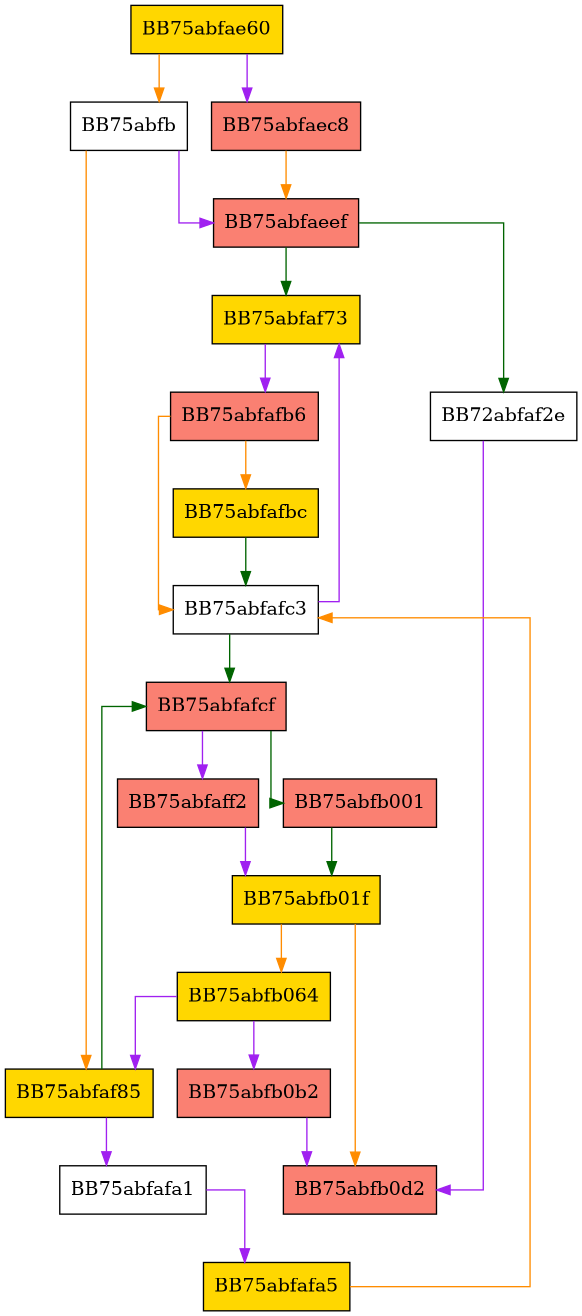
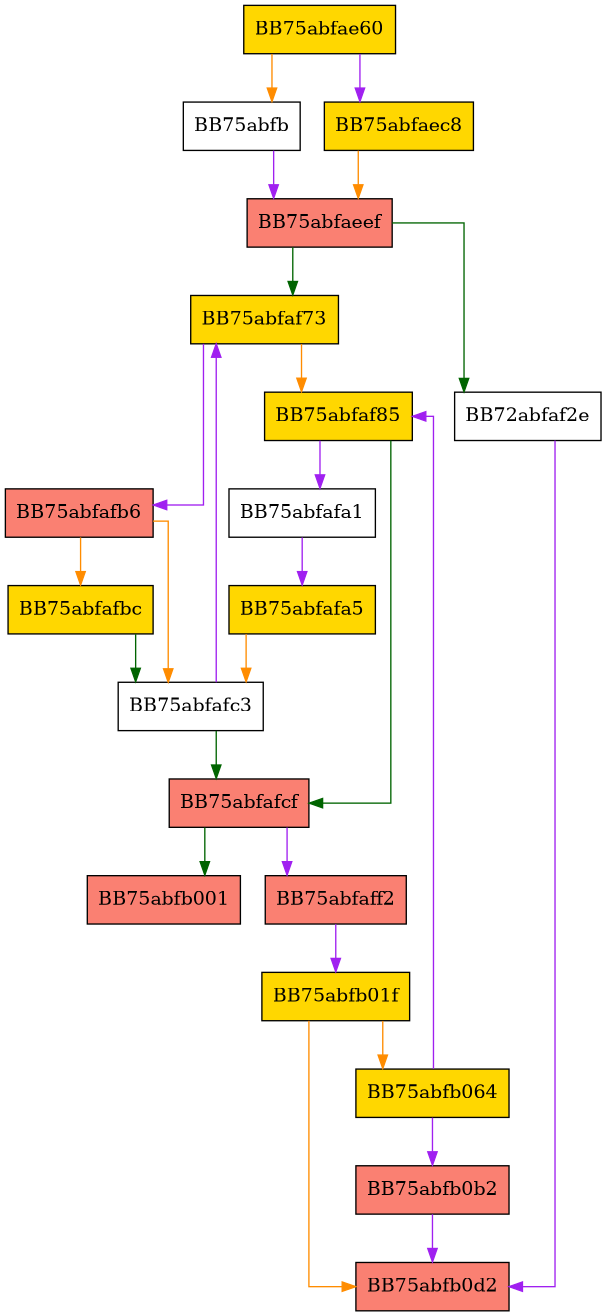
node "BB75abfaec8": fillcolor salmon -> gold
edge "BB75abfb" -> "BB75abfaf85": now "BB75abfaf73" -> "BB75abfaf85"
edge "BB75abfb001" -> "BB75abfb01f": removed
